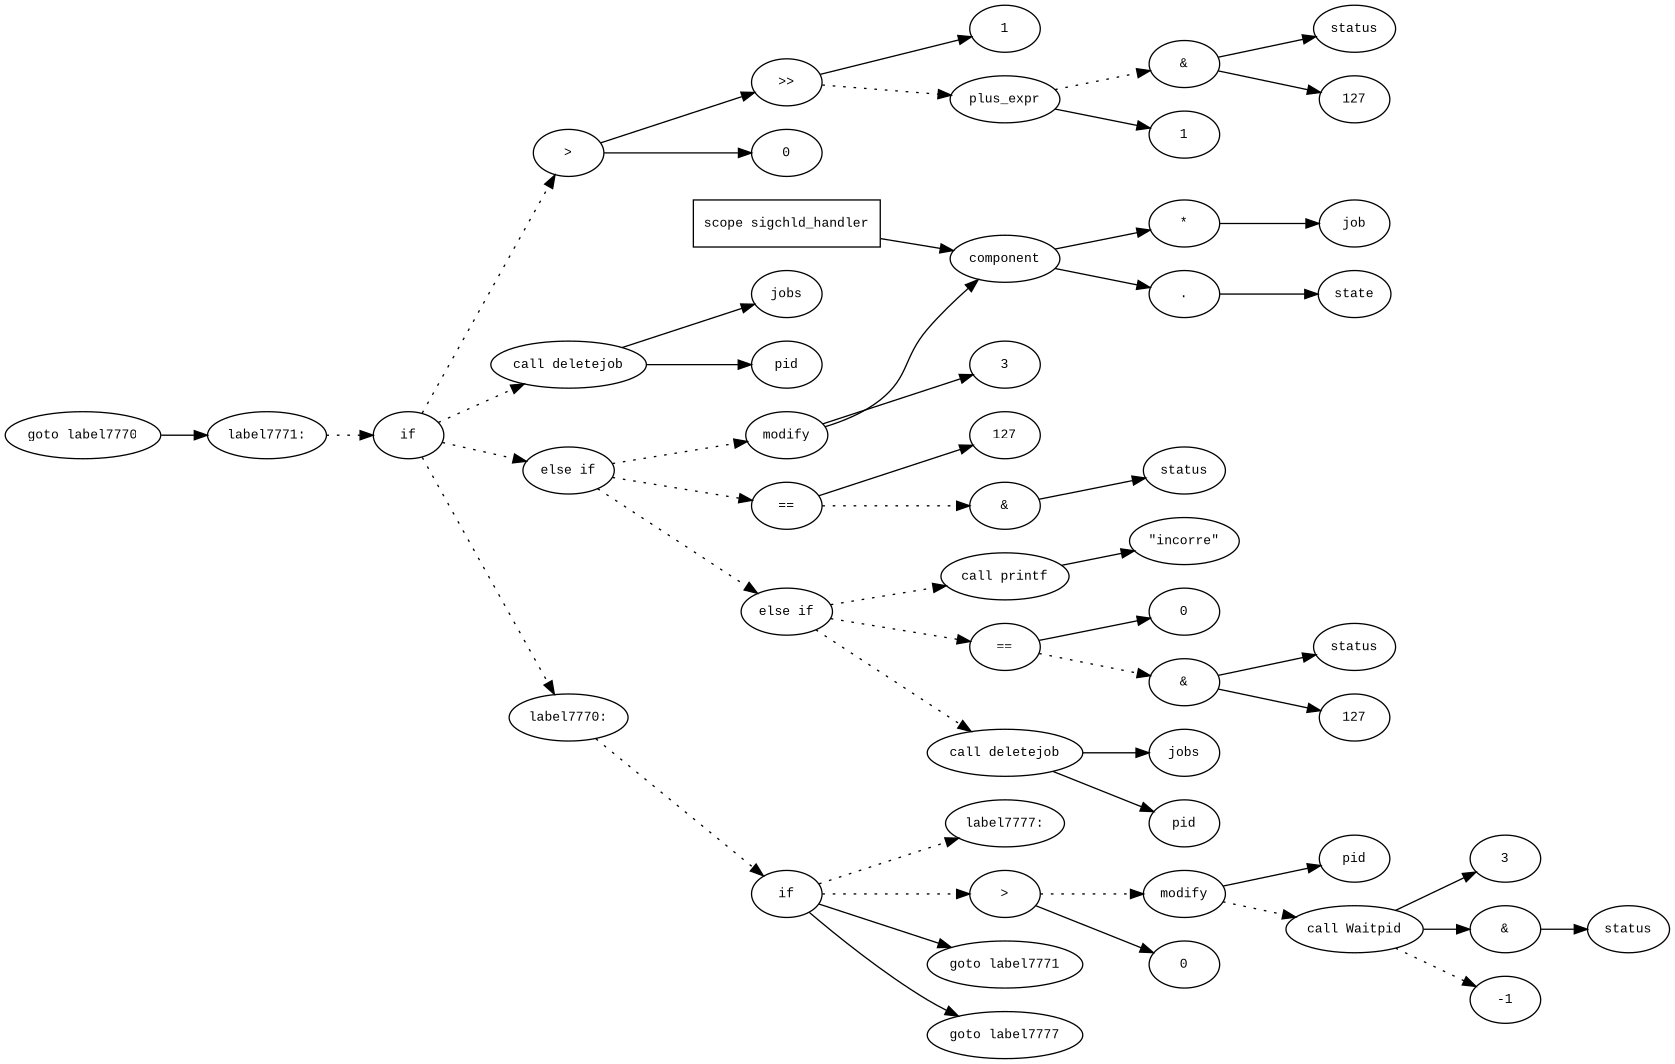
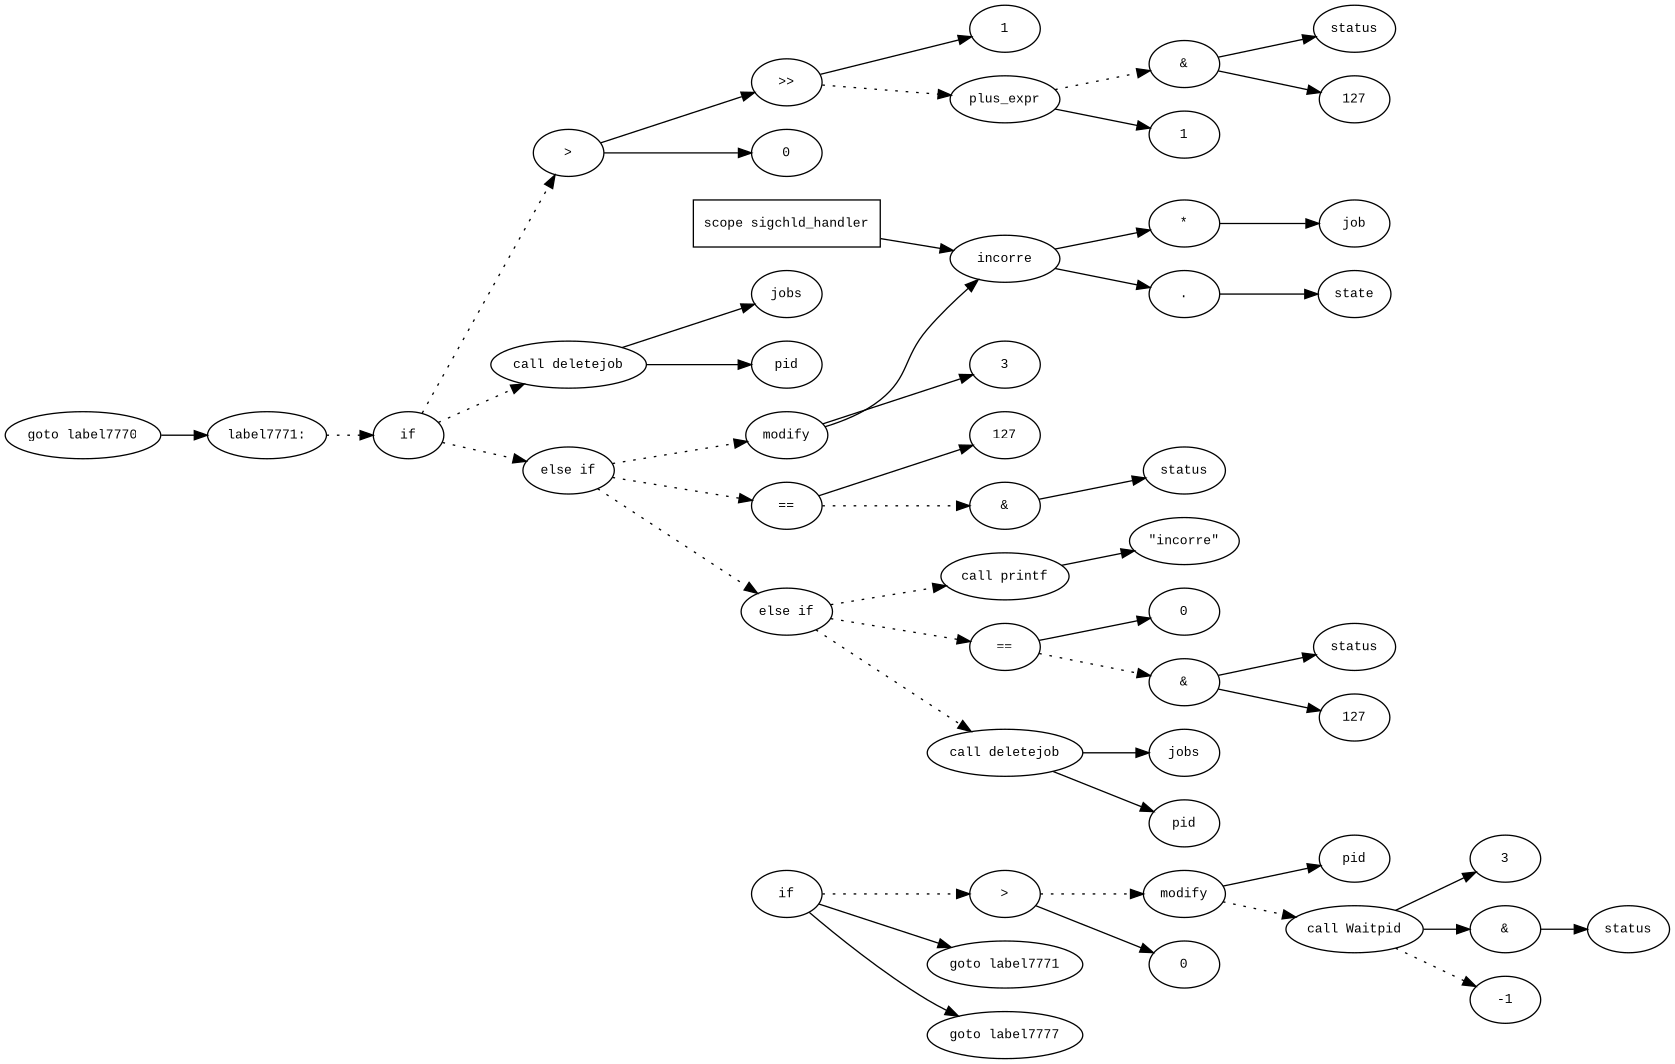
node "component": label "component" -> "incorre"
node "label7770:": removed
node "label7777:": removed
